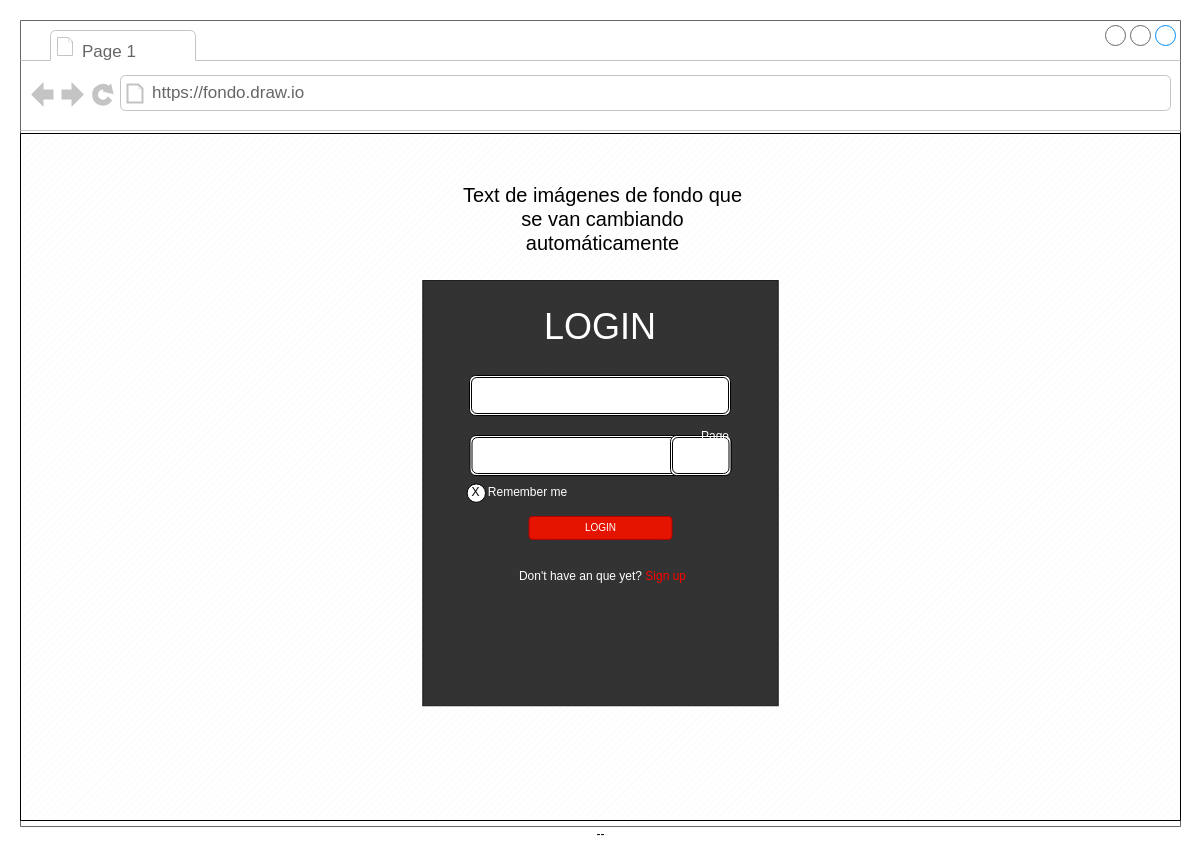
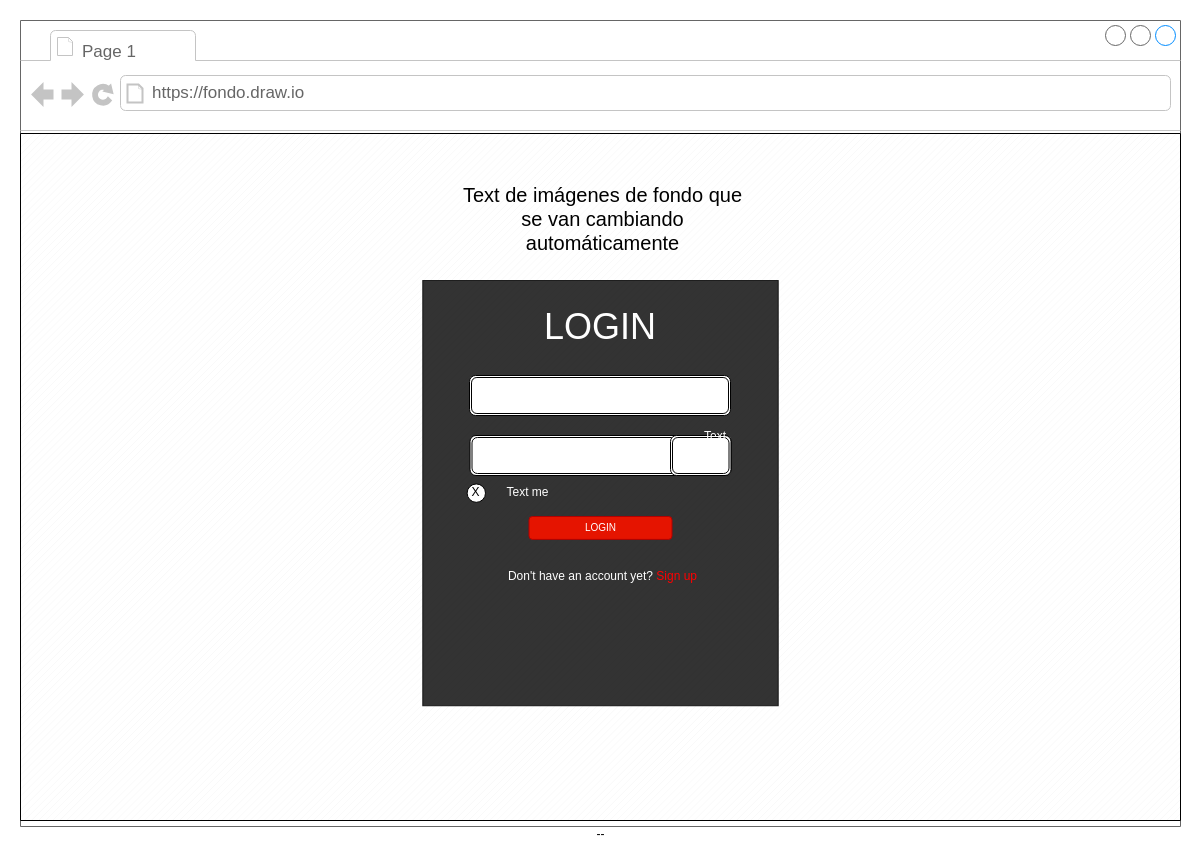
node "Page": label "Page" -> "Text"
node "Remember me": label "Remember me" -> "Text me"
node "Don't have an que yet? Sign up": label "Don't have an que yet? Sign up" -> "Don't have an account yet? Sign up"
